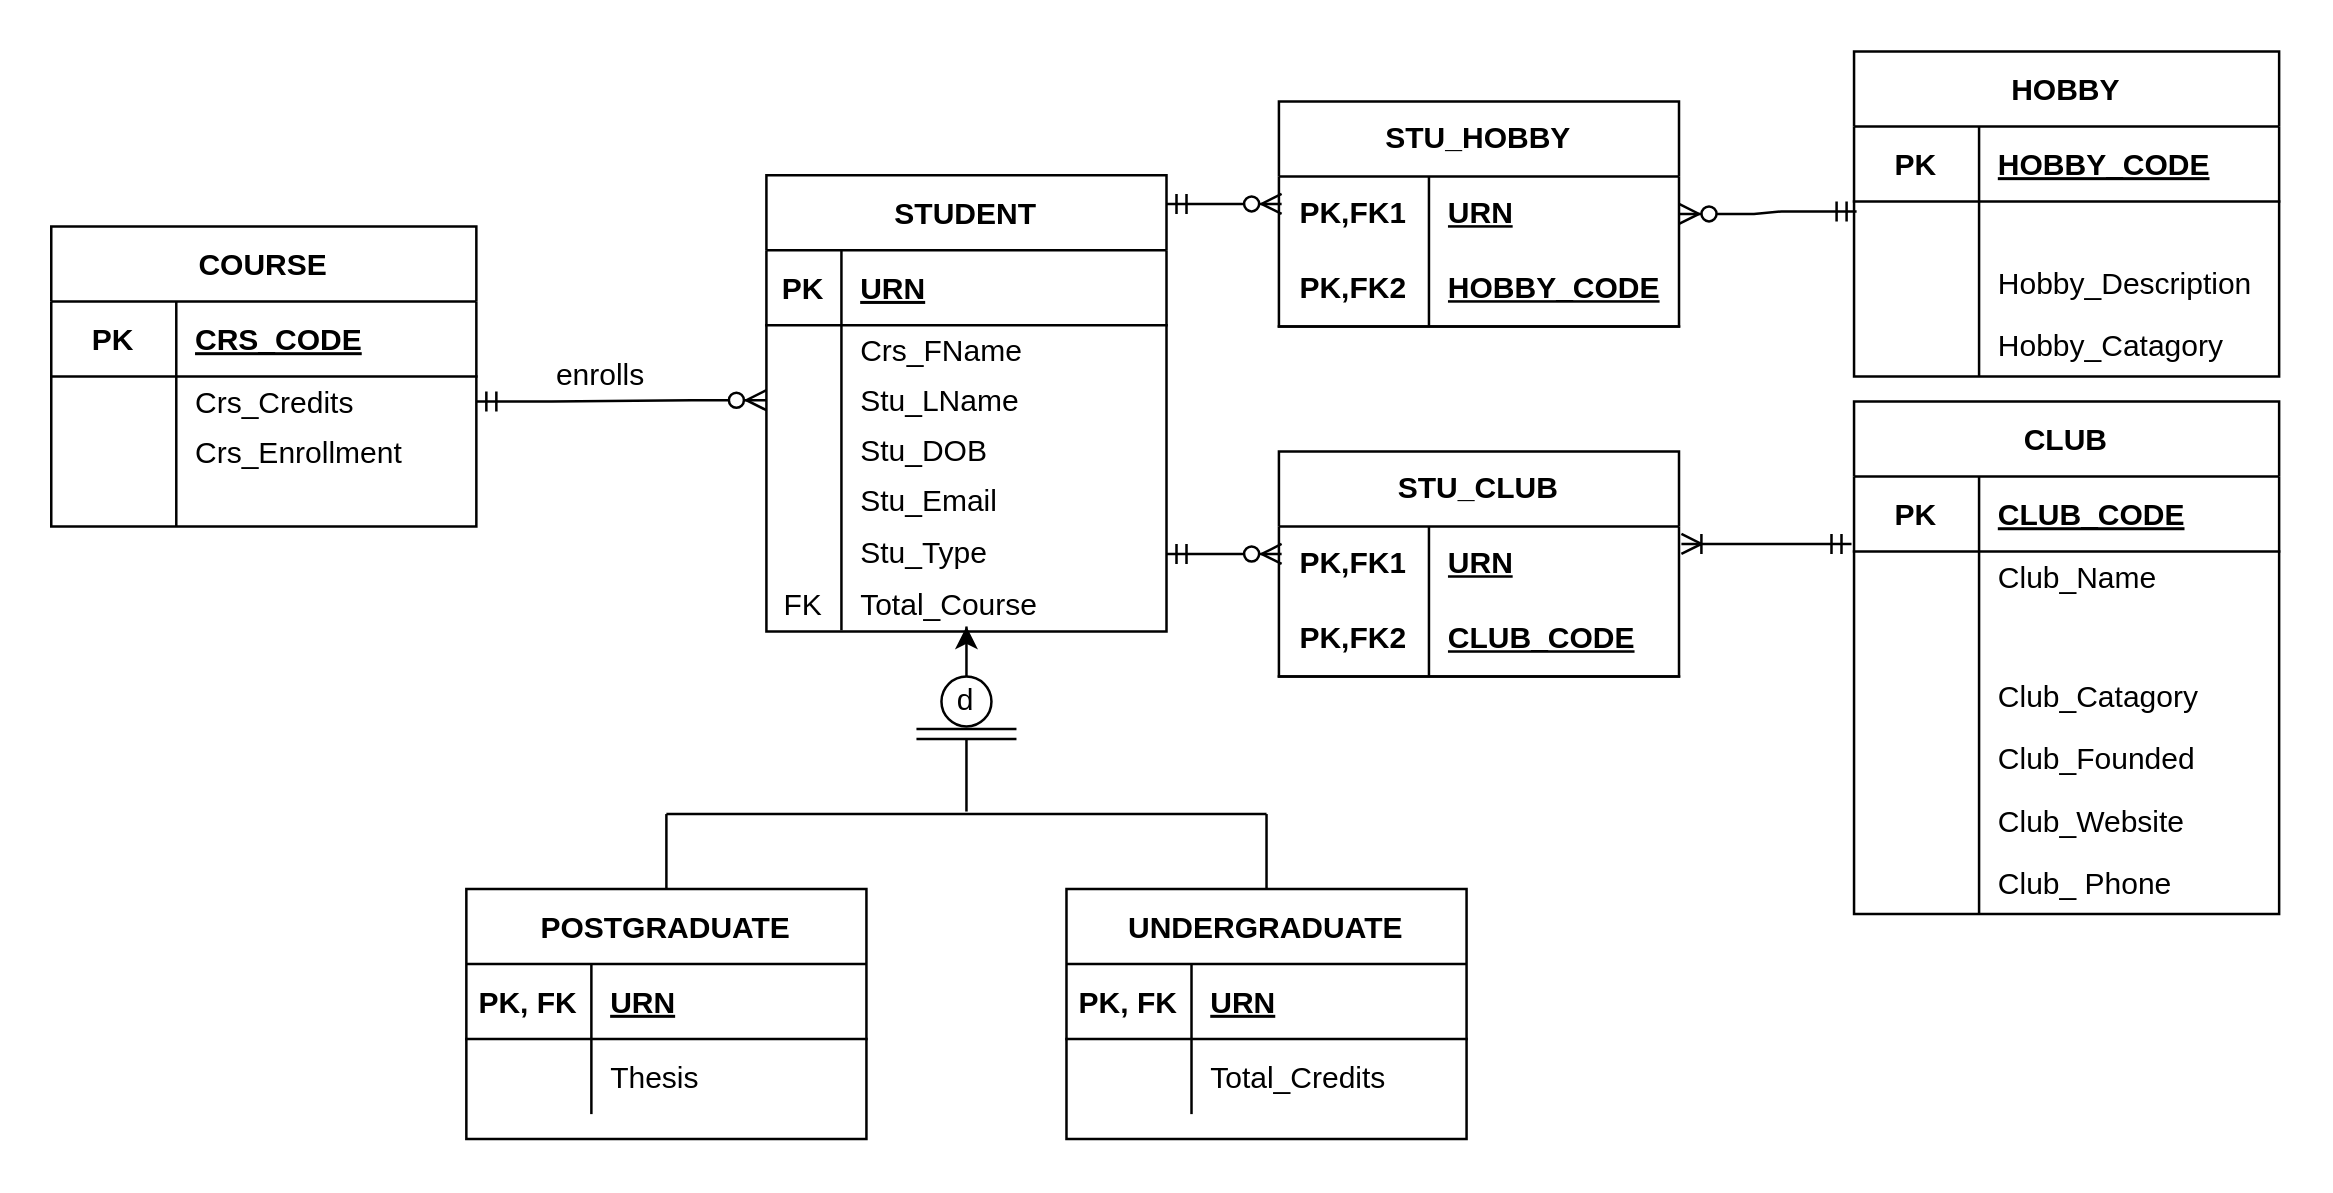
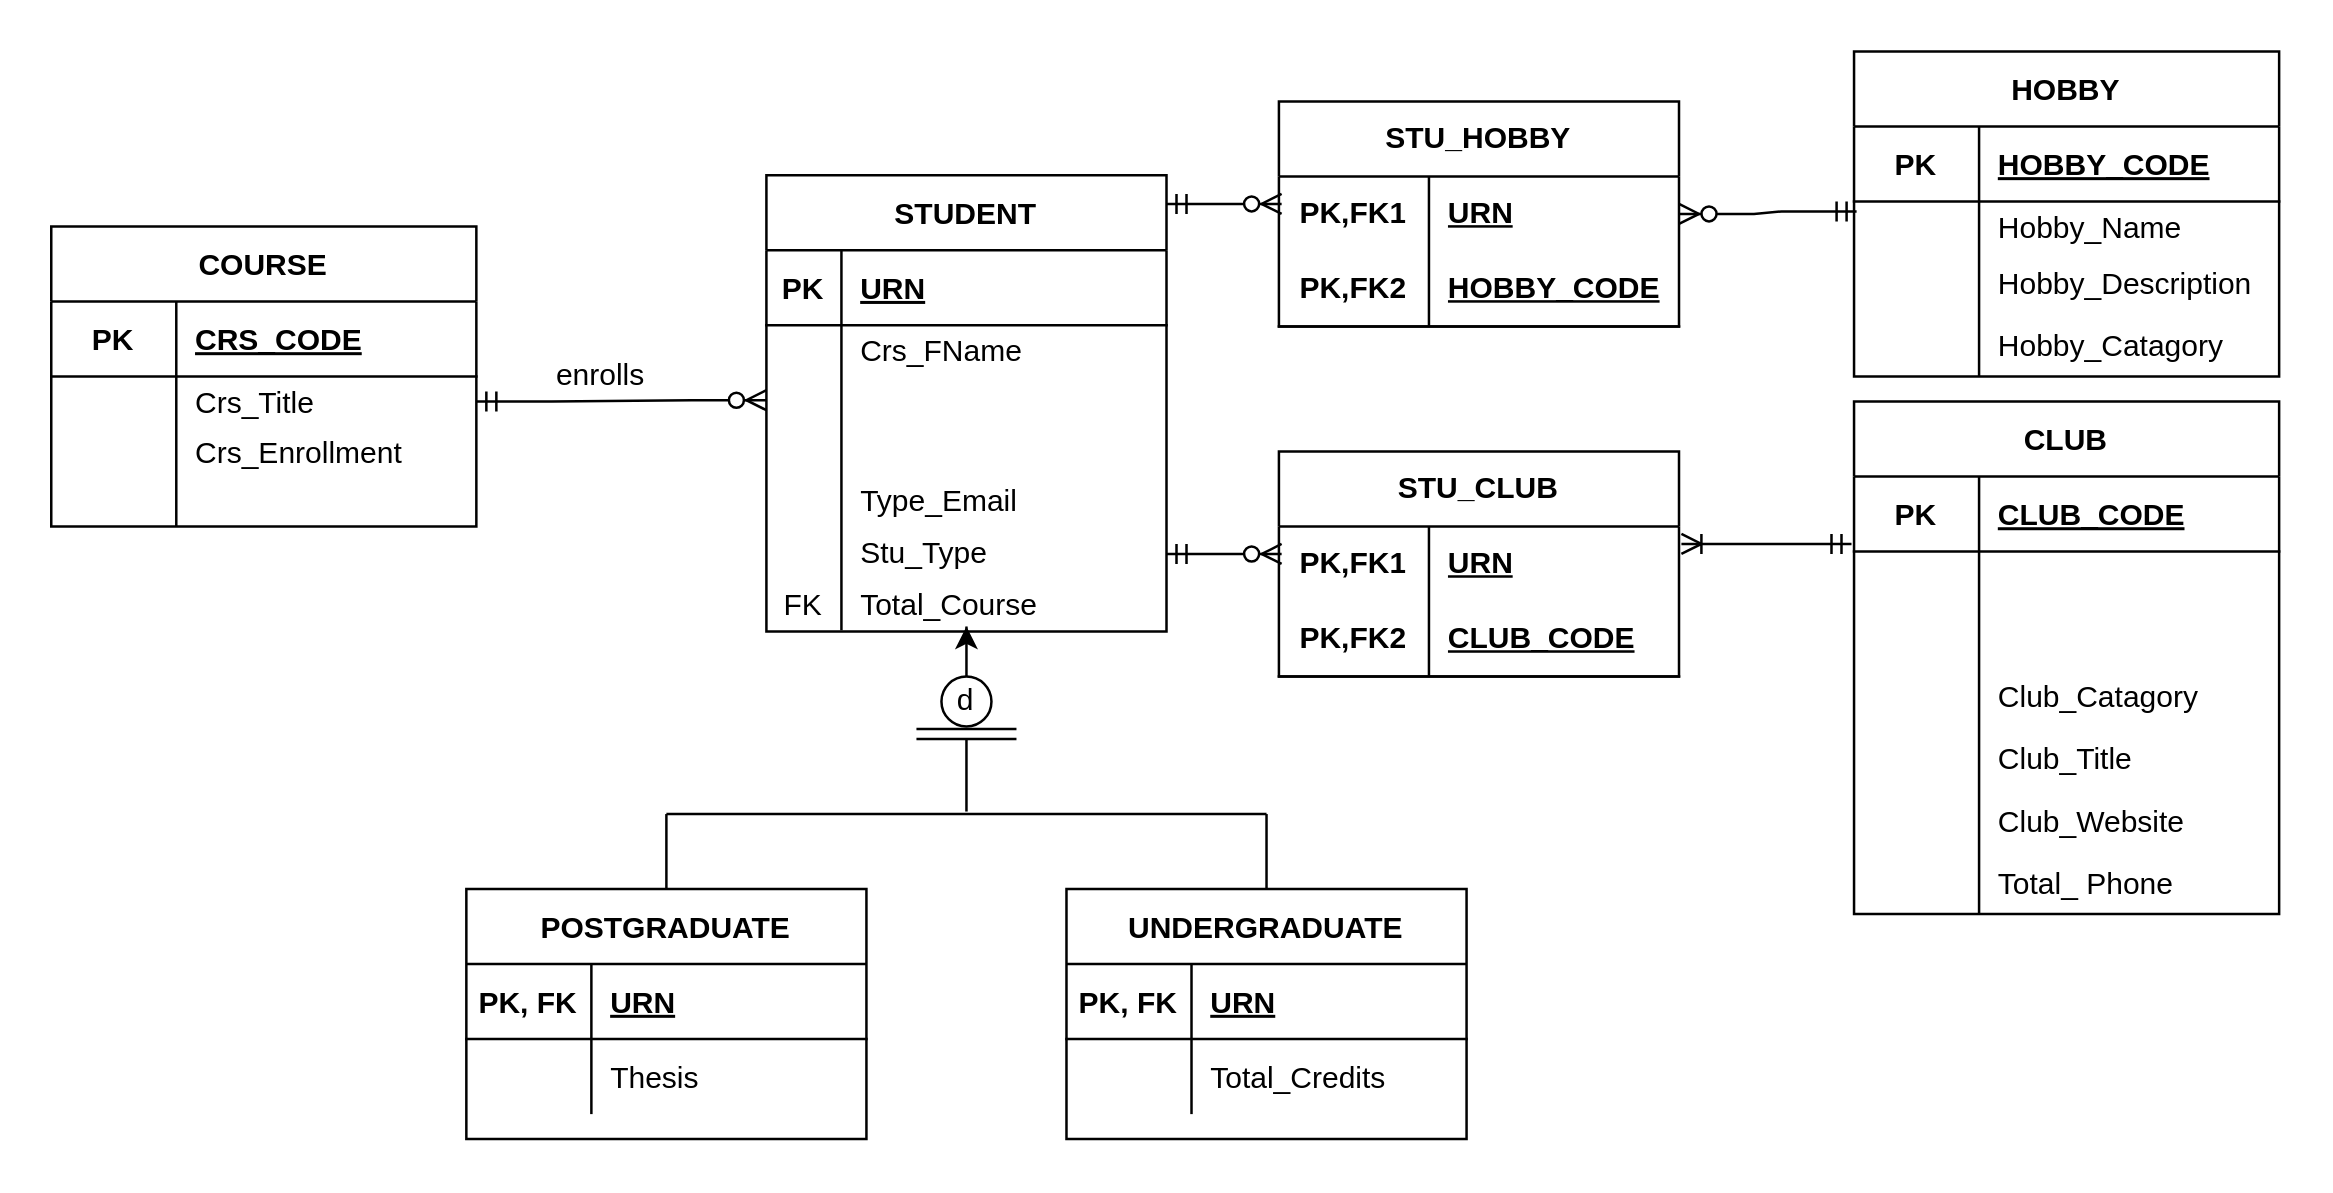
node "Hobby_Name": added
node "Stu_LName": removed
node "Crs_Credits": label "Crs_Credits" -> "Crs_Title"
node "Stu_DOB": removed
node "Stu_Email": label "Stu_Email" -> "Type_Email"
node "Club_Name": removed
node "Club_Founded": label "Club_Founded" -> "Club_Title"
node "Club_ Phone": label "Club_ Phone" -> "Total_ Phone"
